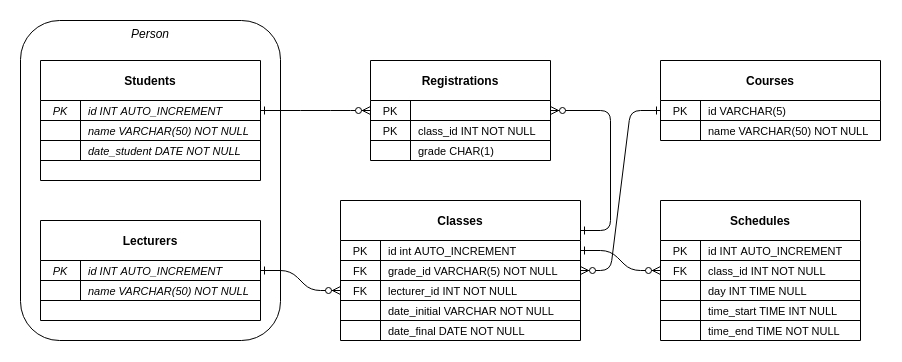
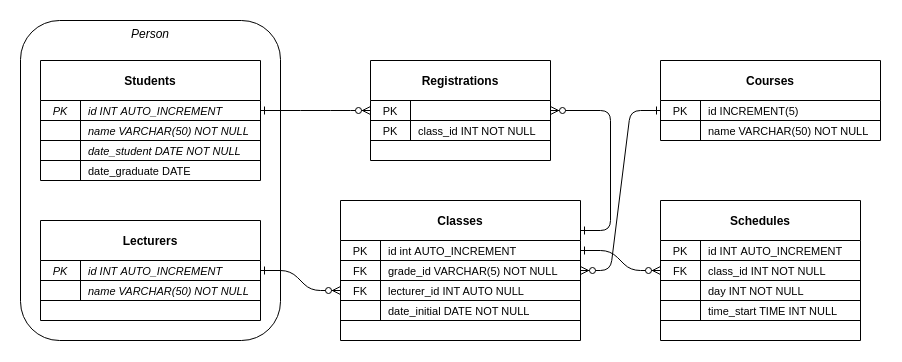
node "id VARCHAR(5)": label "id VARCHAR(5)" -> "id INCREMENT(5)"
node "grade CHAR(1)": removed
node "date_graduate DATE": added
node "lecturer_id INT NOT NULL": label "lecturer_id INT NOT NULL" -> "lecturer_id INT AUTO NULL"
node "day INT TIME NULL": label "day INT TIME NULL" -> "day INT NOT NULL"
node "date_initial VARCHAR NOT NULL": label "date_initial VARCHAR NOT NULL" -> "date_initial DATE NOT NULL"
node "date_final DATE NOT NULL": removed
node "time_end TIME NOT NULL": removed
